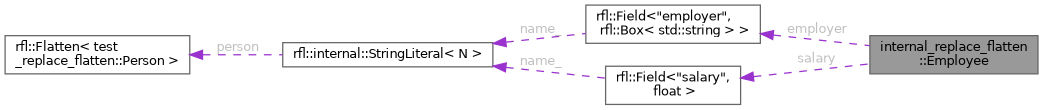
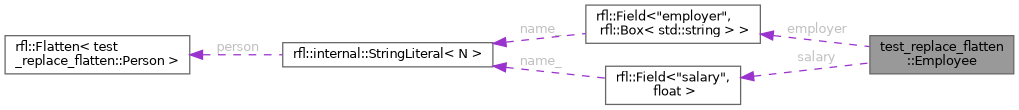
node "internal_replace_flatten ::Employee": label "internal_replace_flatten ::Employee" -> "test_replace_flatten ::Employee"
